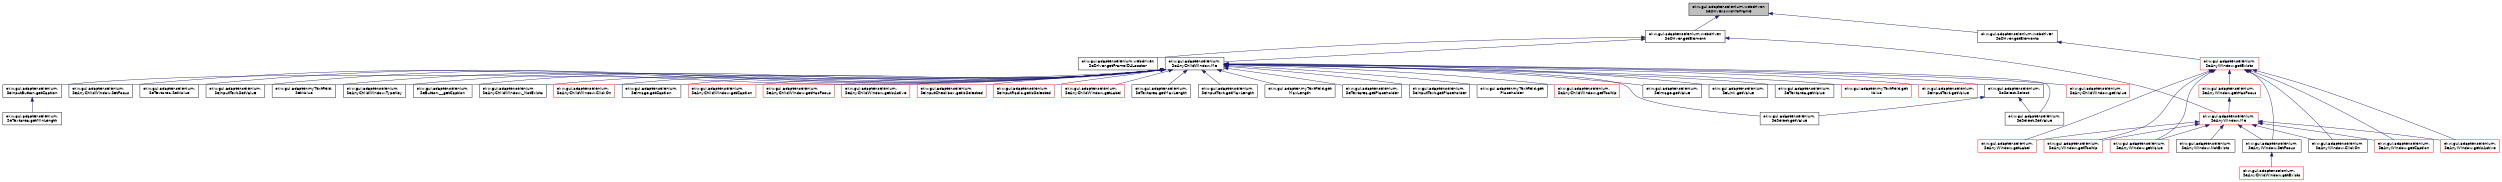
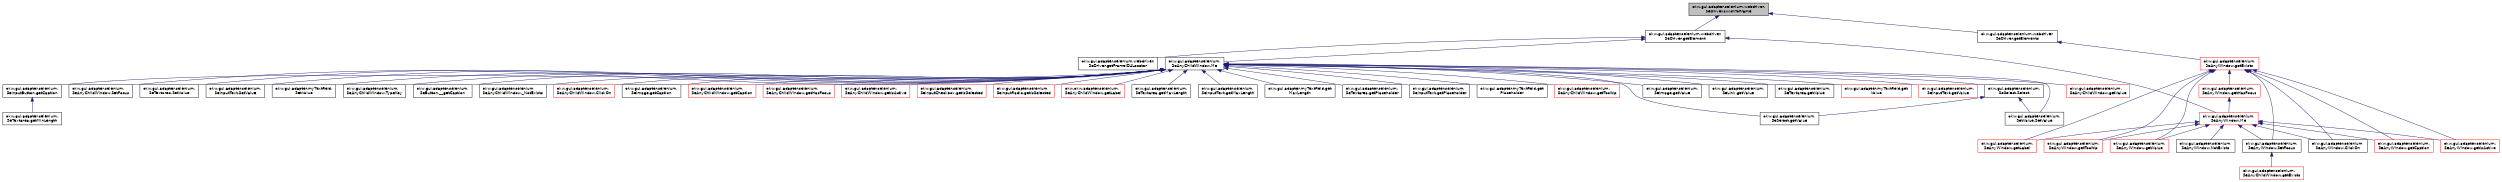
node "okw.gui.adapter.selenium. SeAnyChildWindow.getLabel": label "okw.gui.adapter.selenium. SeAnyChildWindow.getLabel" -> "okw.okw.adapter.selenium. SeAnyChildWindow.getLabel"
node "okw.gui.adapter.selenium. SeSelect.SetValue": label "okw.gui.adapter.selenium. SeSelect.SetValue" -> "okw.gui.adapter.selenium. SetValue.SetValue"
